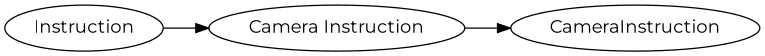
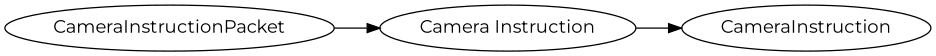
node "Instruction": label "Instruction" -> "CameraInstructionPacket"
